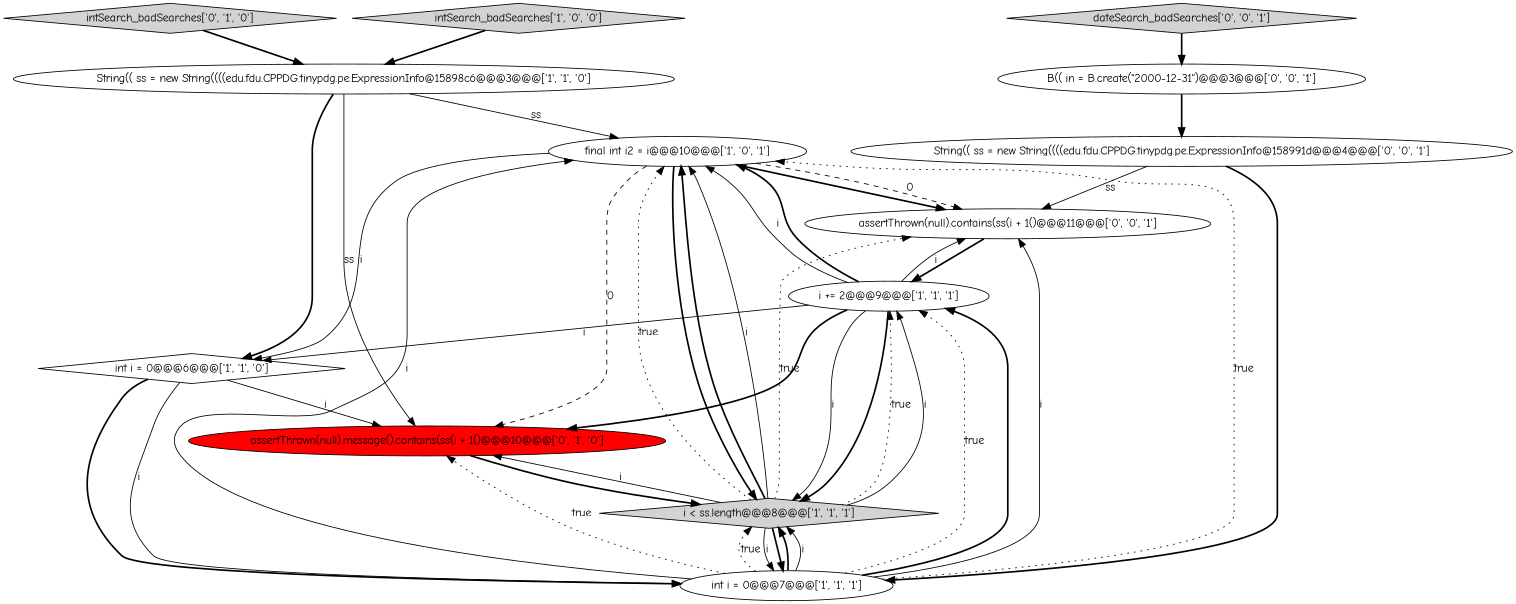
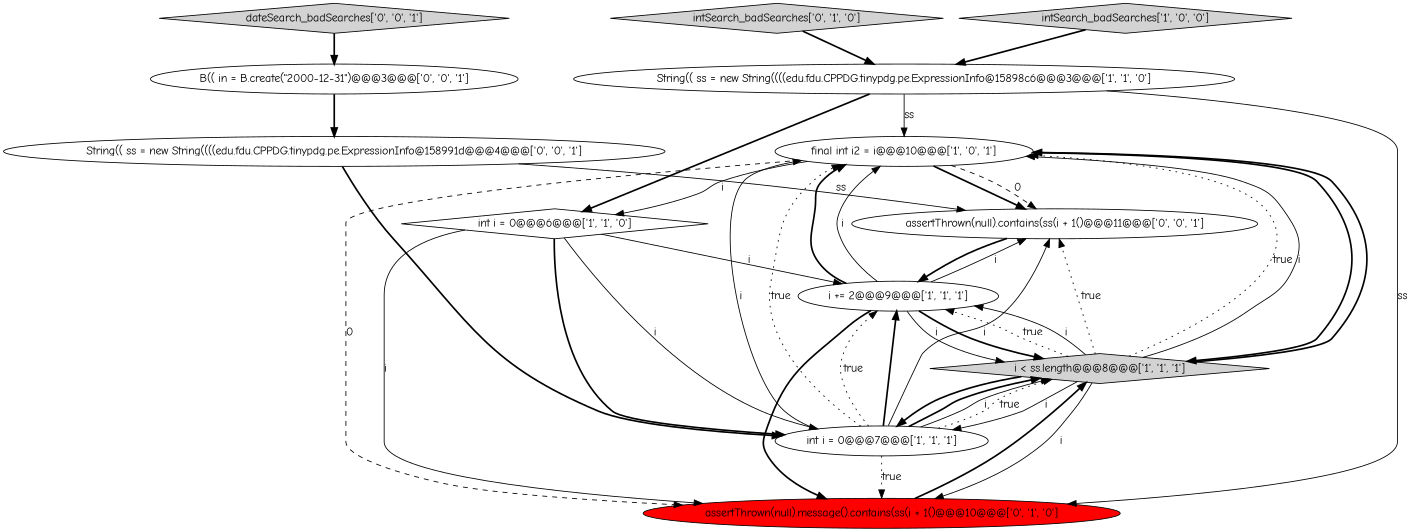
edge "i += 2@@@9@@@['1', '1', '1']" -> "int i = 0@@@6@@@['1', '1', '0']": reversed
